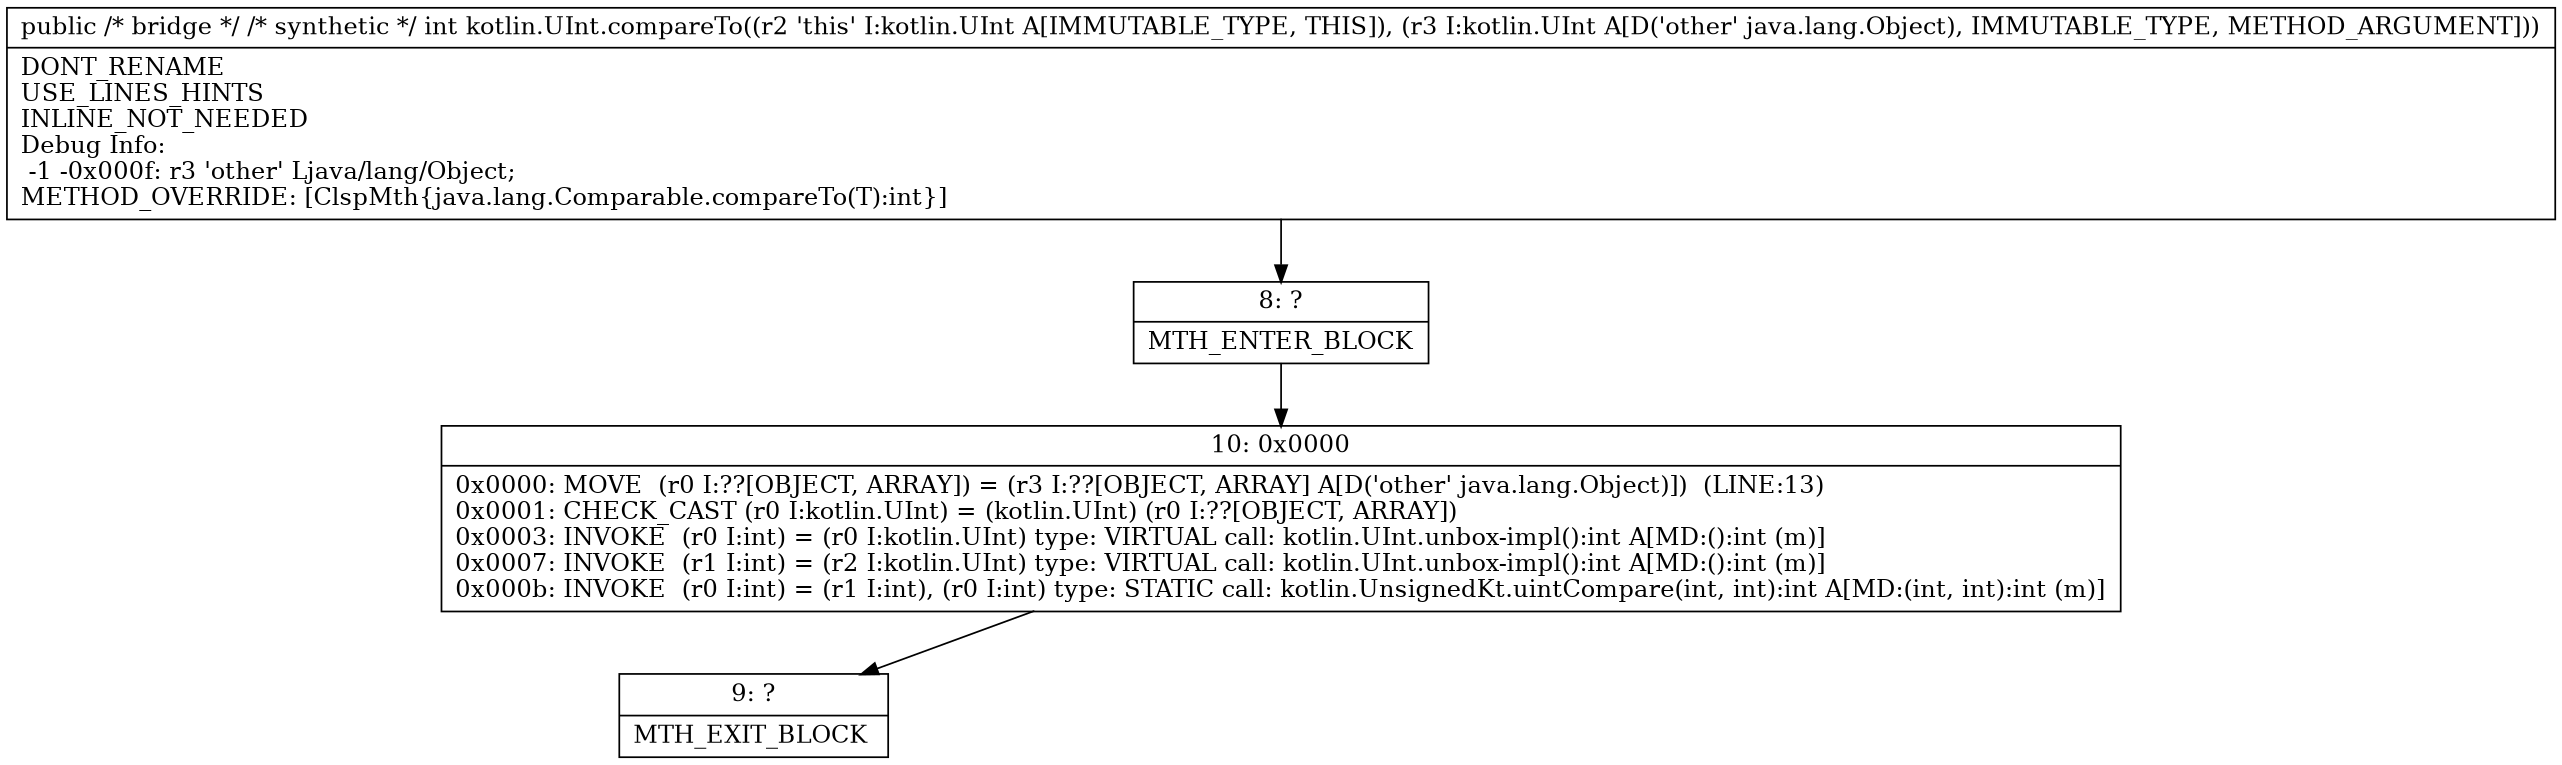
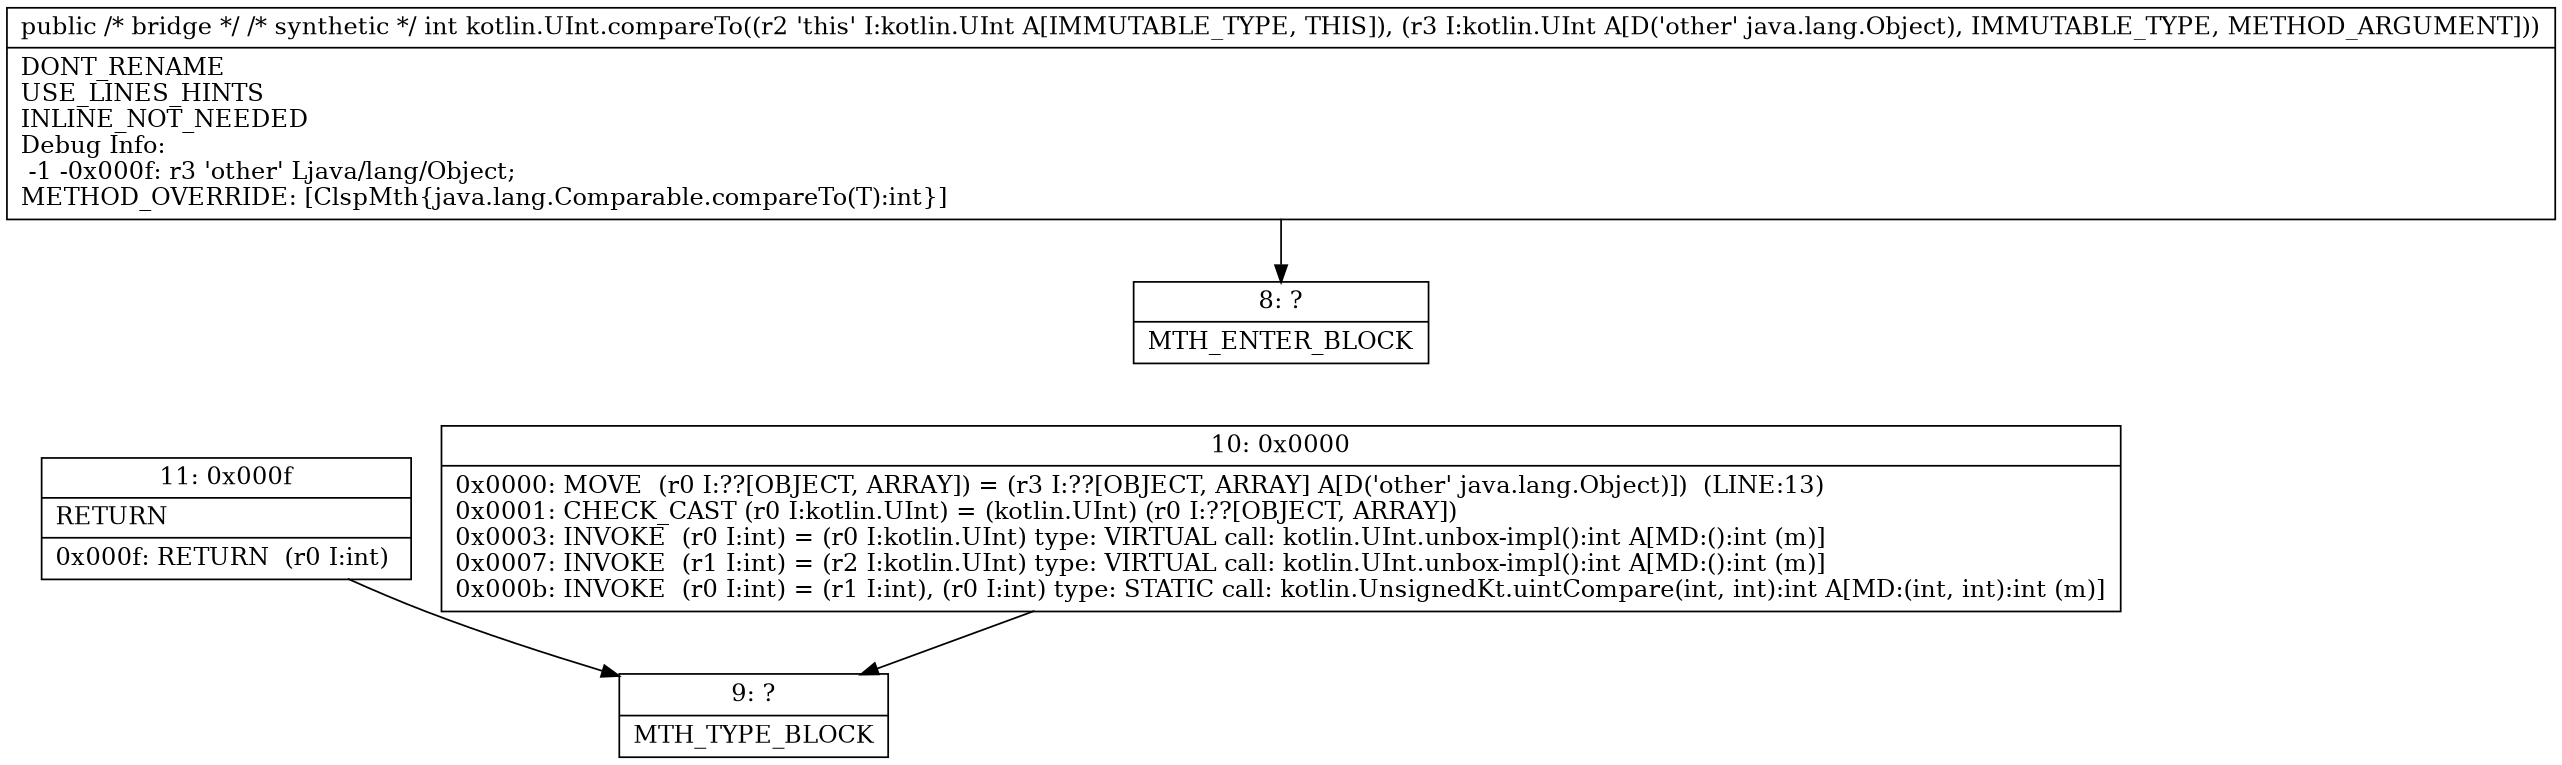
edge "8: ?" -> "10: 0x0000": removed
node "11: 0x000f": added
node "9: ?": text "MTH_EXIT_BLOCK" -> "MTH_TYPE_BLOCK"
